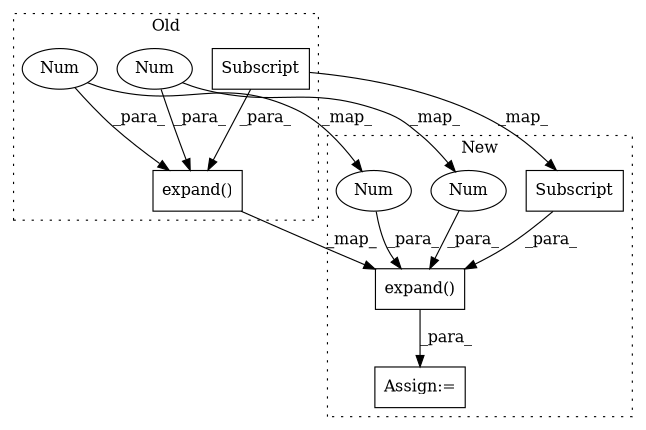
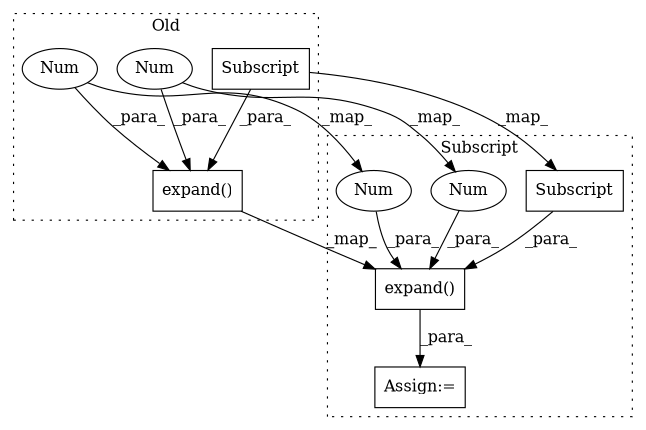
cluster "New": label "New" -> "Subscript"
